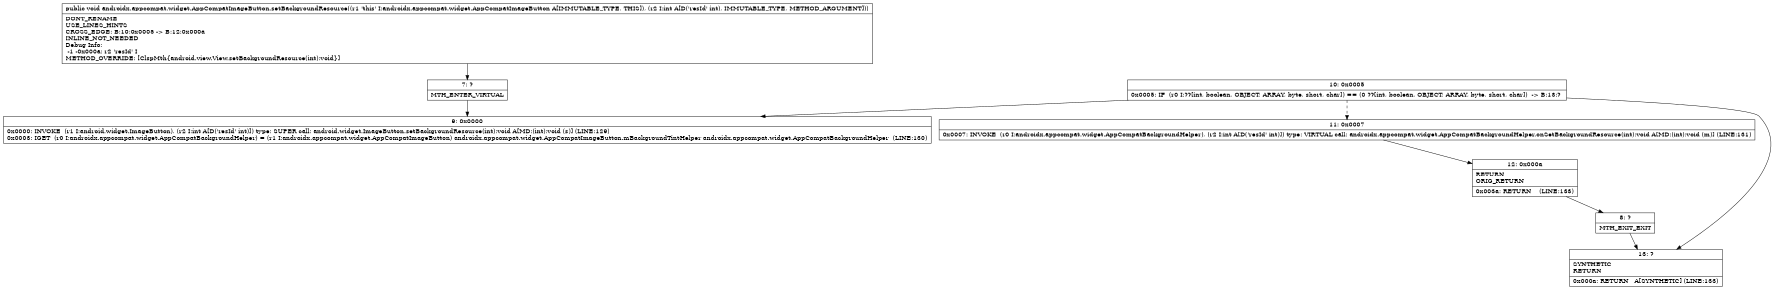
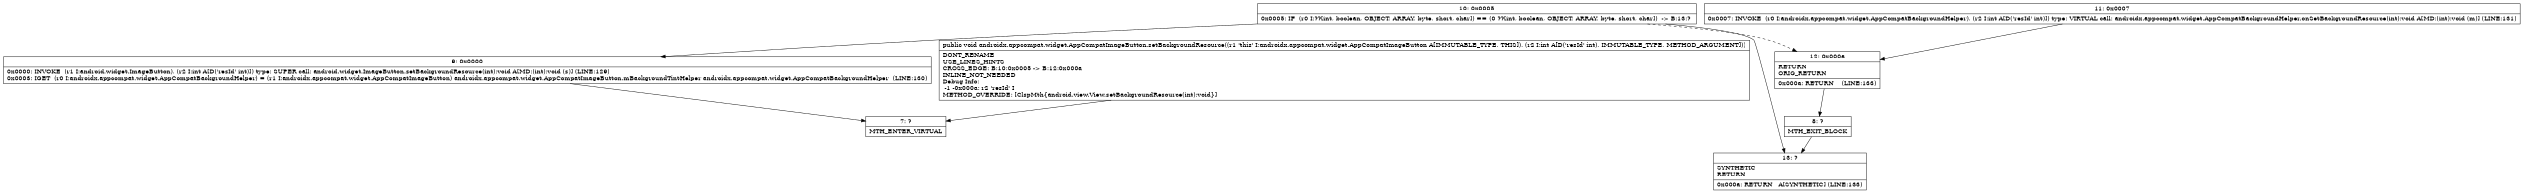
edge "7: ?" -> "9: 0x0000": reversed
edge "10: 0x0005" -> "11: 0x0007": now "10: 0x0005" -> "12: 0x000a"
node "12: 0x000a": text "0x003a: RETURN    (LINE:133)" -> "0x000a: RETURN    (LINE:133)"
node "8: ?": text "MTH_EXIT_EXIT" -> "MTH_EXIT_BLOCK"
